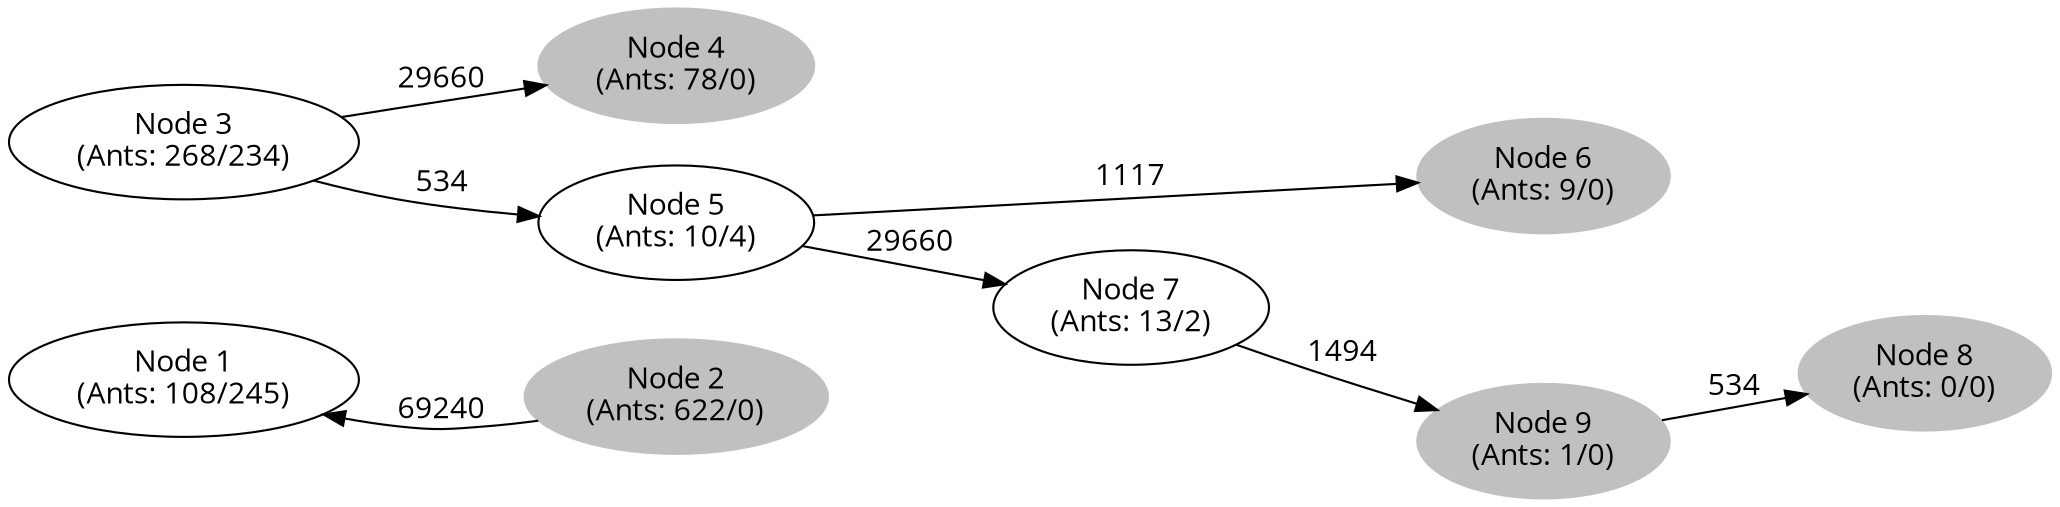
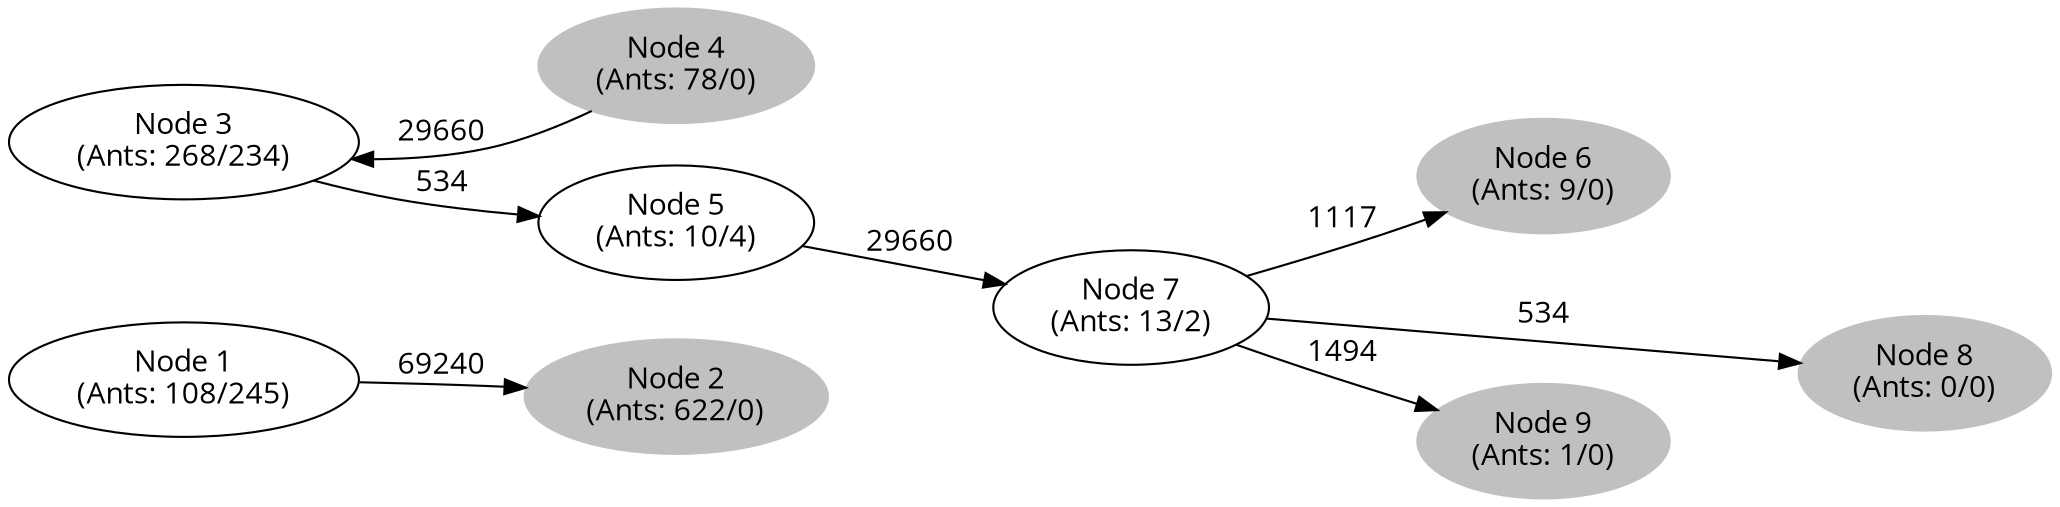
edge "Node 3 (Ants: 268/234)" -> "Node 4 (Ants: 78/0)": reversed
edge "Node 5 (Ants: 10/4)" -> "Node 6 (Ants: 9/0)": now "Node 7 (Ants: 13/2)" -> "Node 6 (Ants: 9/0)"
edge "Node 9 (Ants: 1/0)" -> "Node 8 (Ants: 0/0)": now "Node 7 (Ants: 13/2)" -> "Node 8 (Ants: 0/0)"
edge "Node 2 (Ants: 622/0)" -> "Node 1 (Ants: 108/245)": reversed
